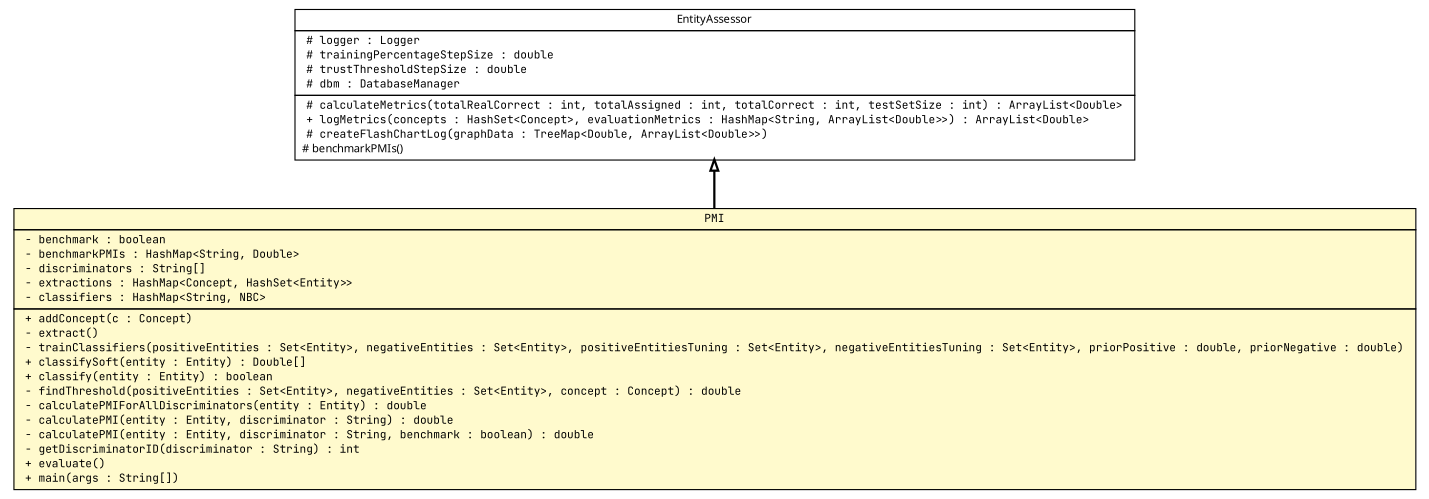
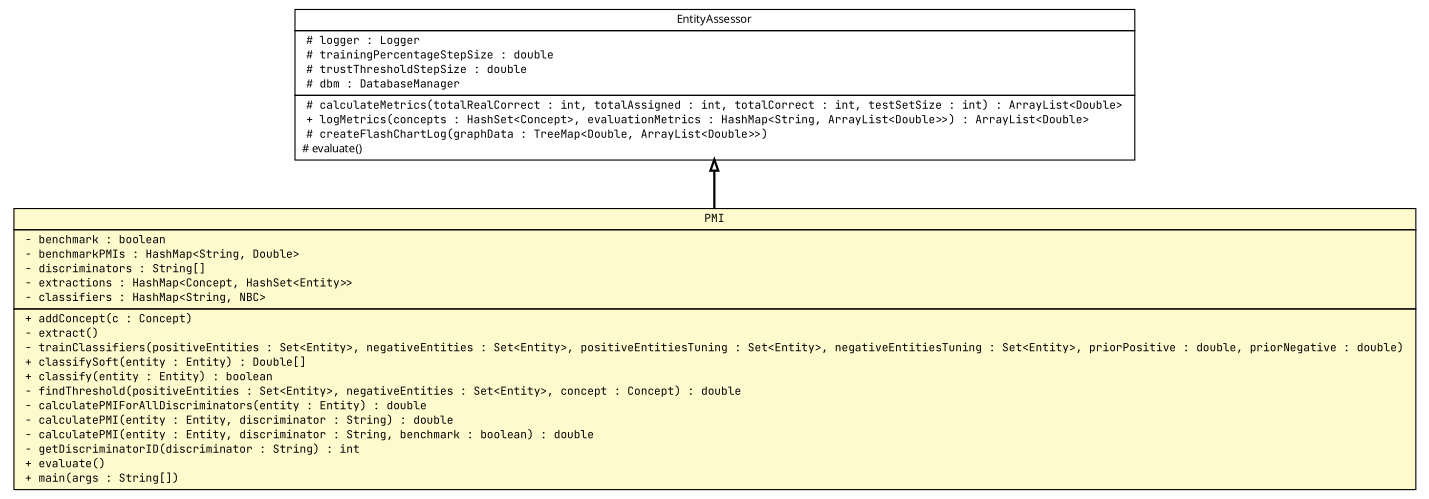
node "EntityAssessor": text "# benchmarkPMIs()" -> "# evaluate()"
